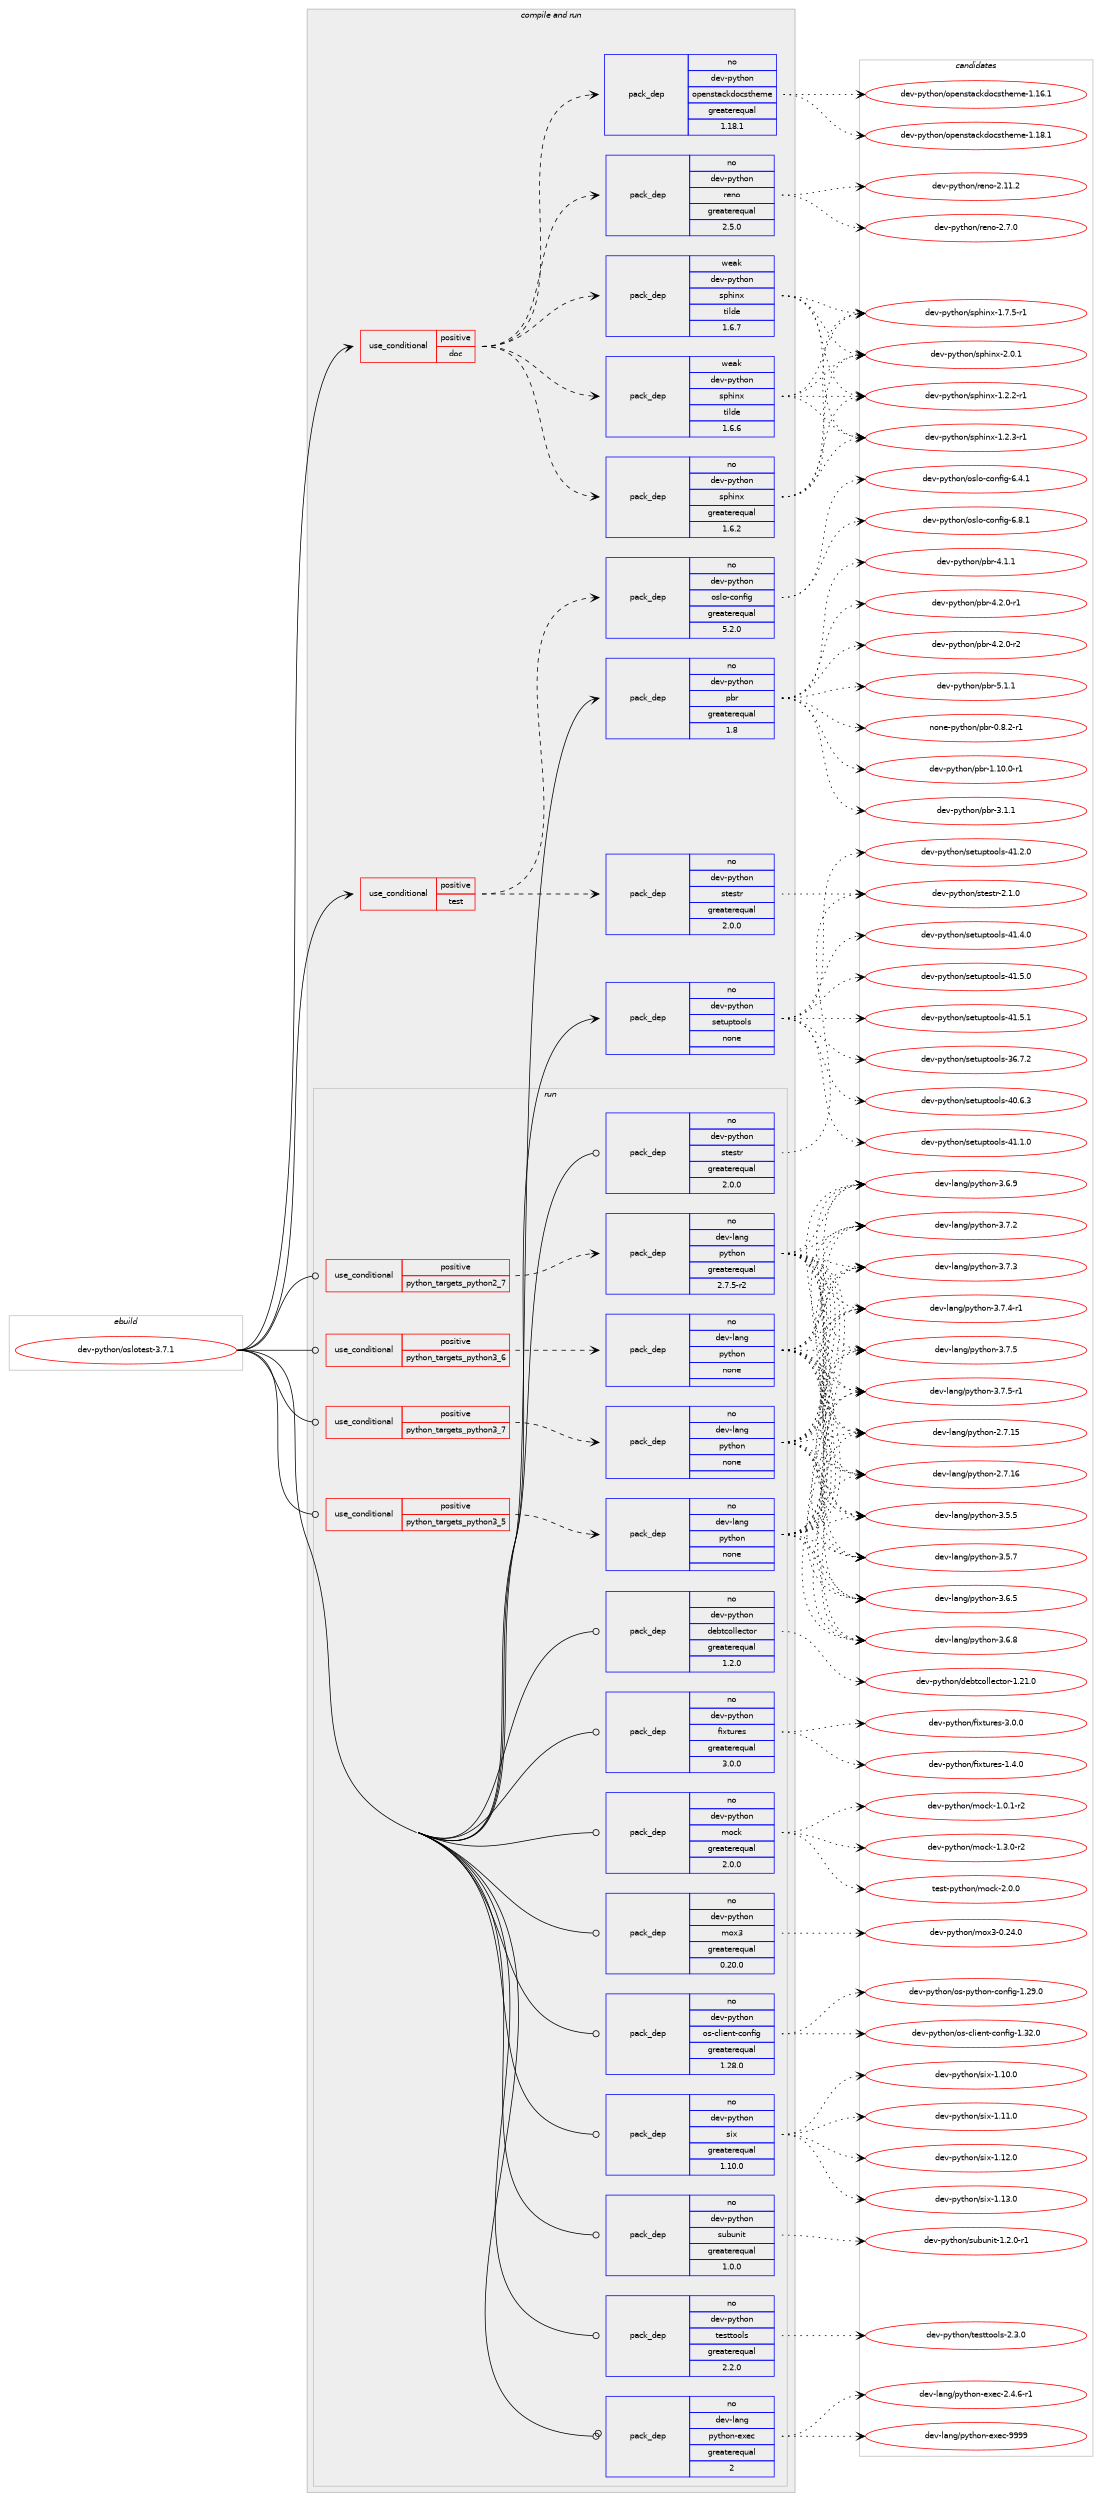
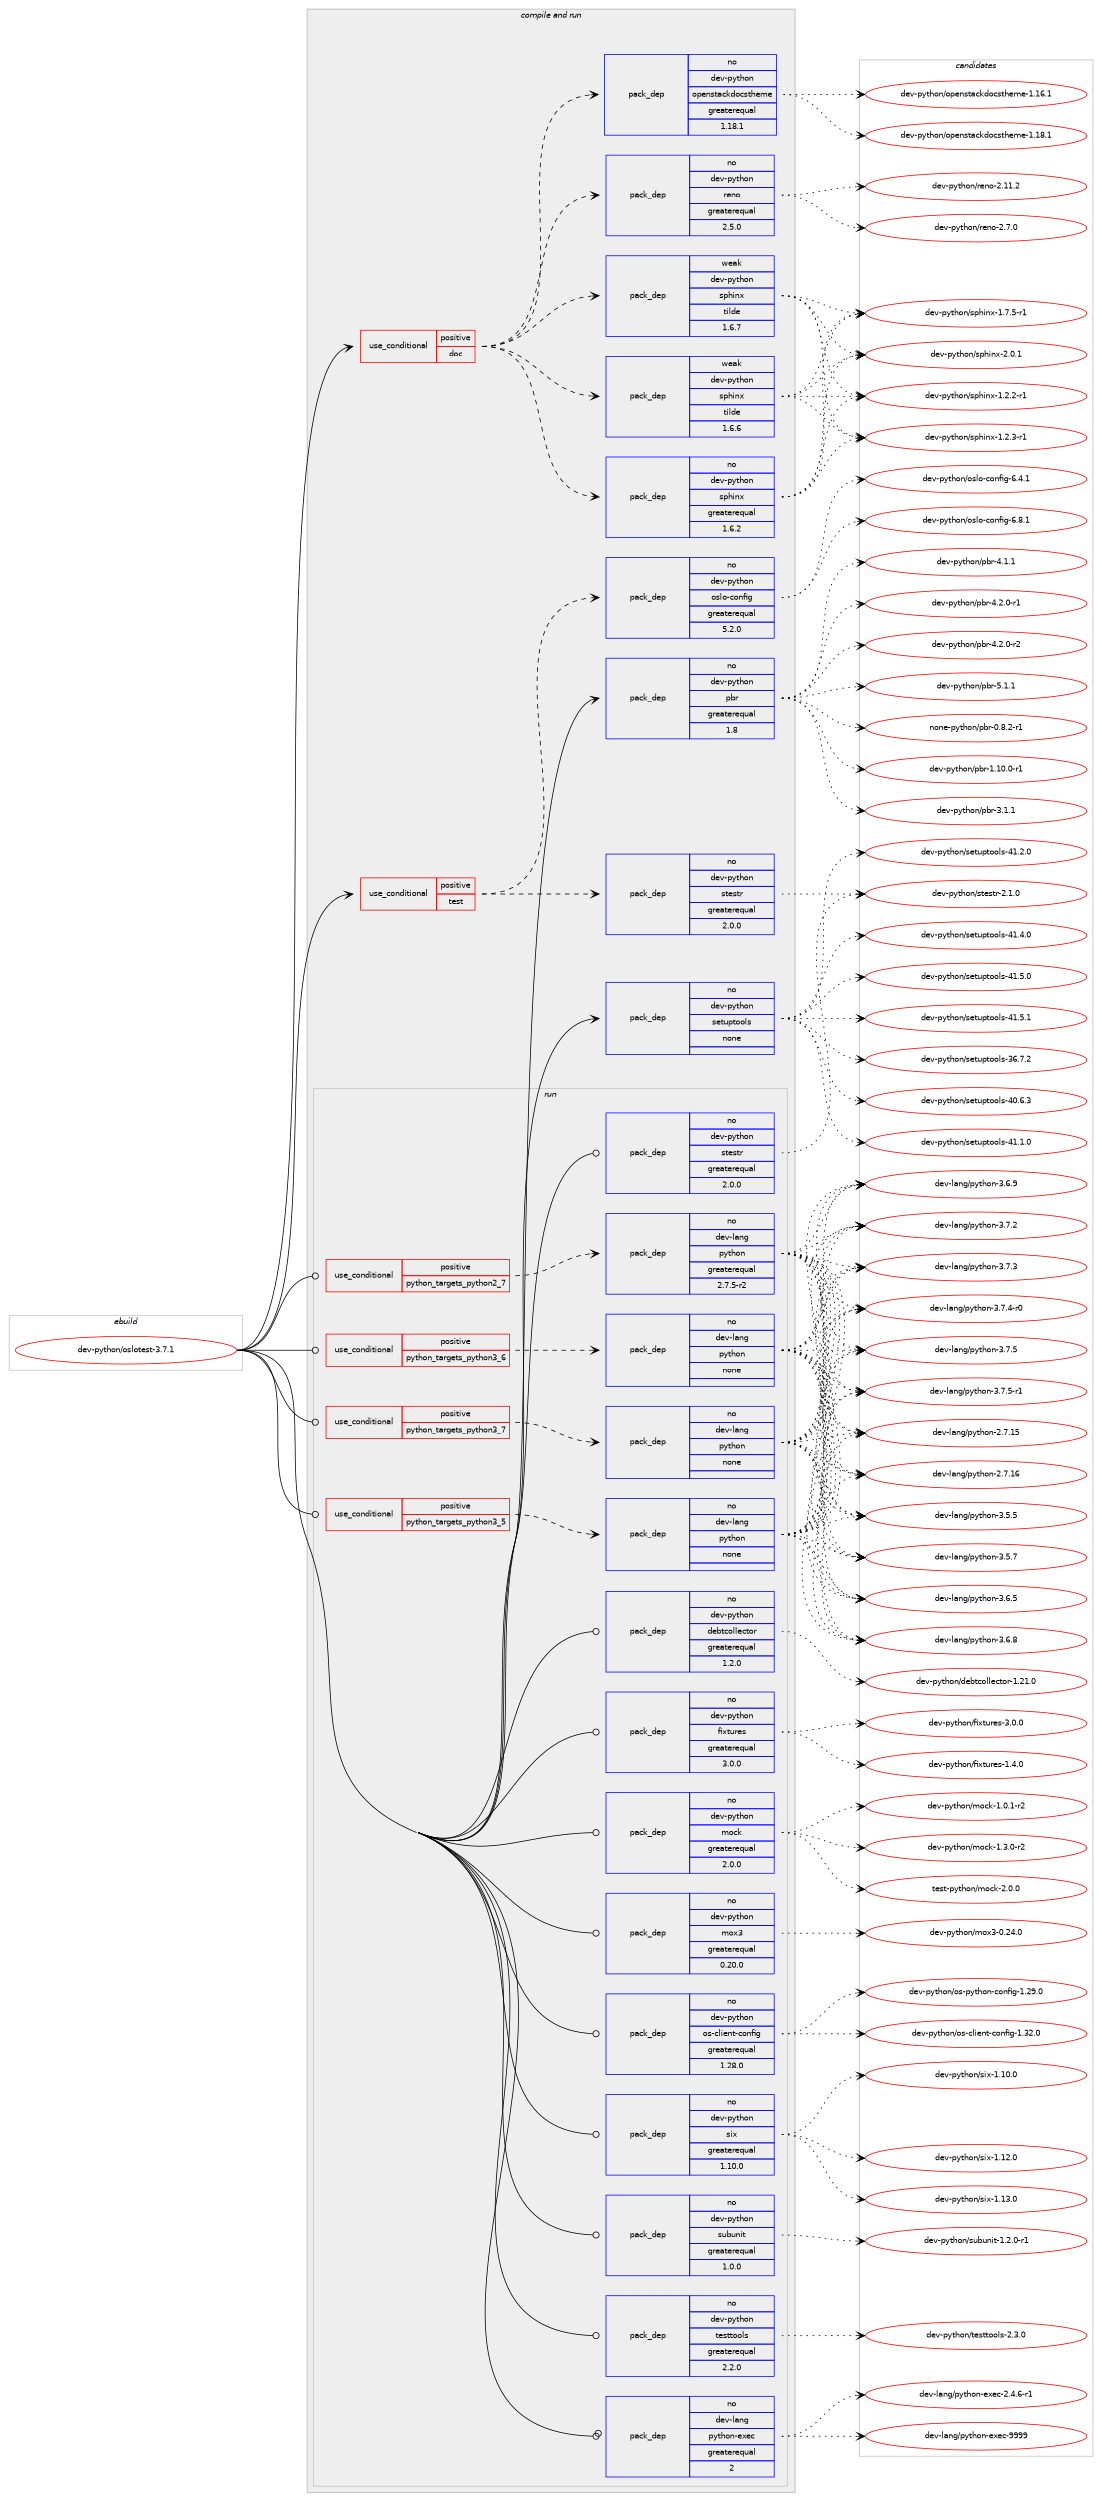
node "dev-lang/python-3.7.4-r1": label "dev-lang/python-3.7.4-r1" -> "dev-lang/python-3.7.4-r0"
node "dev-python/six-1.11.0": removed
